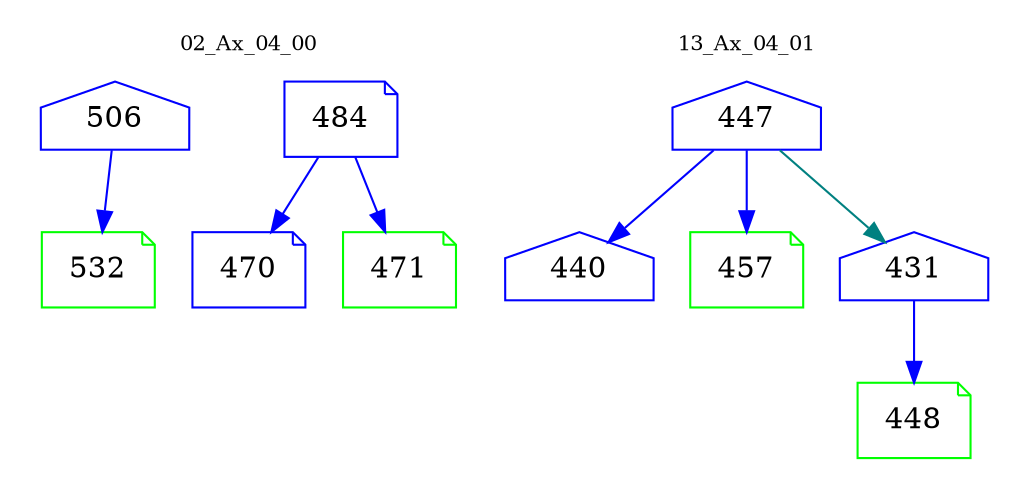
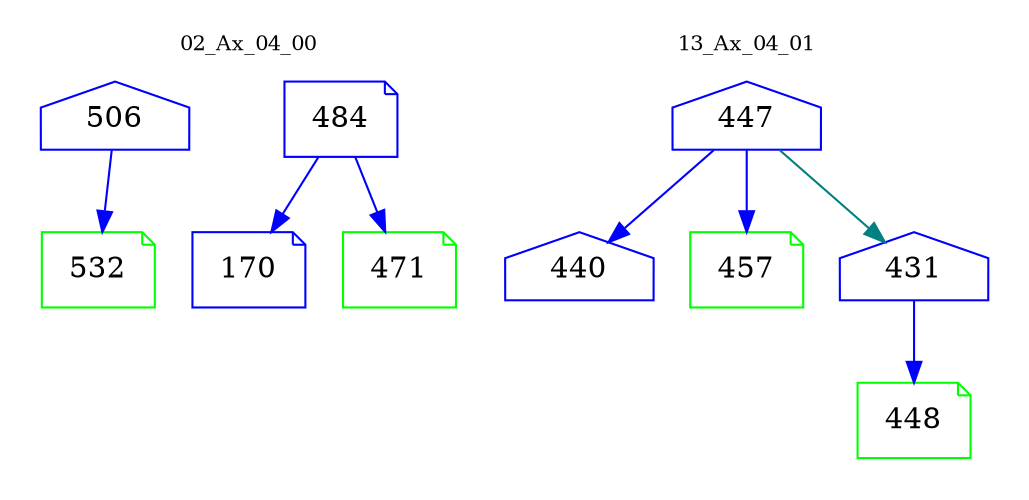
node "470": label "470" -> "170"
